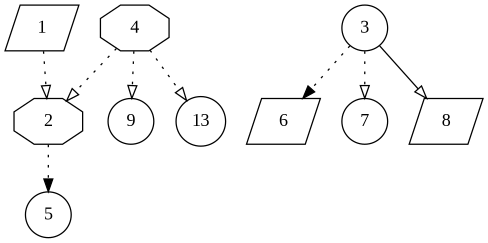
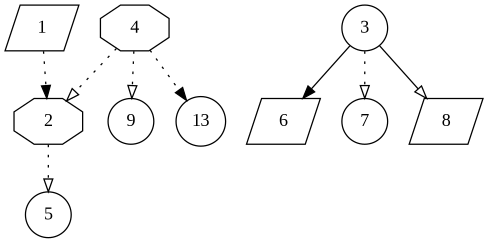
edge "3" -> "6": style dotted -> solid
edge "1" -> "2": arrowhead onormal -> normal
edge "4" -> "13": arrowhead onormal -> normal
edge "2" -> "5": arrowhead normal -> onormal
